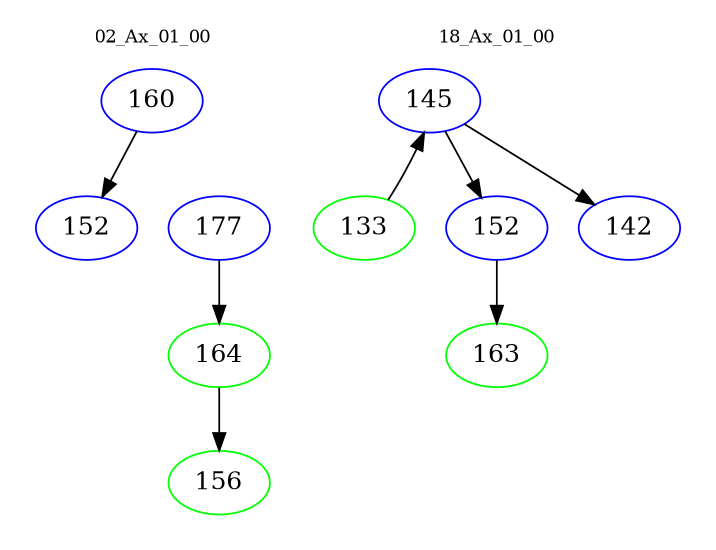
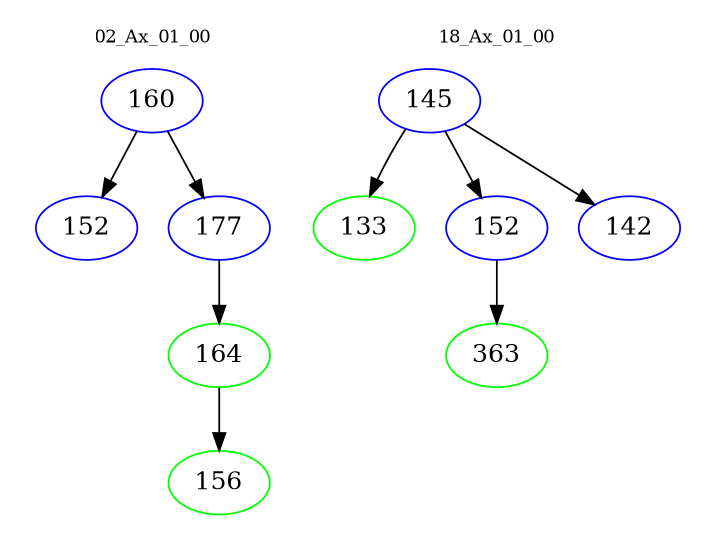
edge "160" -> "177": added
edge "133" -> "145": reversed
node "163": label "163" -> "363"
